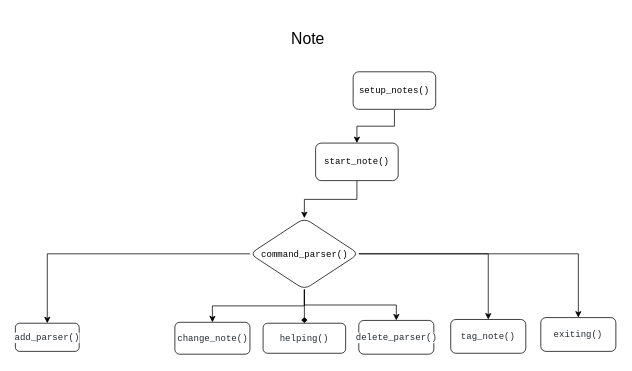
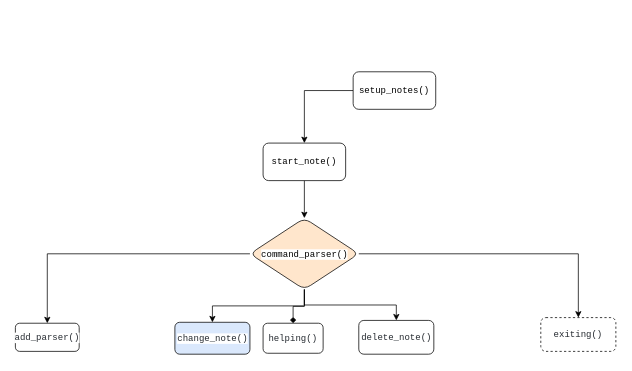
node "Note": removed
node "start_note()": moved (357, 162) -> (304, 162)
node "command_parser()": fillcolor #ffffff -> #ffe6cc
edge "command_parser()" -> "tag_note()": removed
node "exiting()": style solid -> dashed
node "tag_note()": removed
node "delete_parser()": label "delete_parser()" -> "delete_note()"
node "change_note()": fillcolor #ffffff -> #dae8fc
node "helping()": size 83x30 -> 60x30
